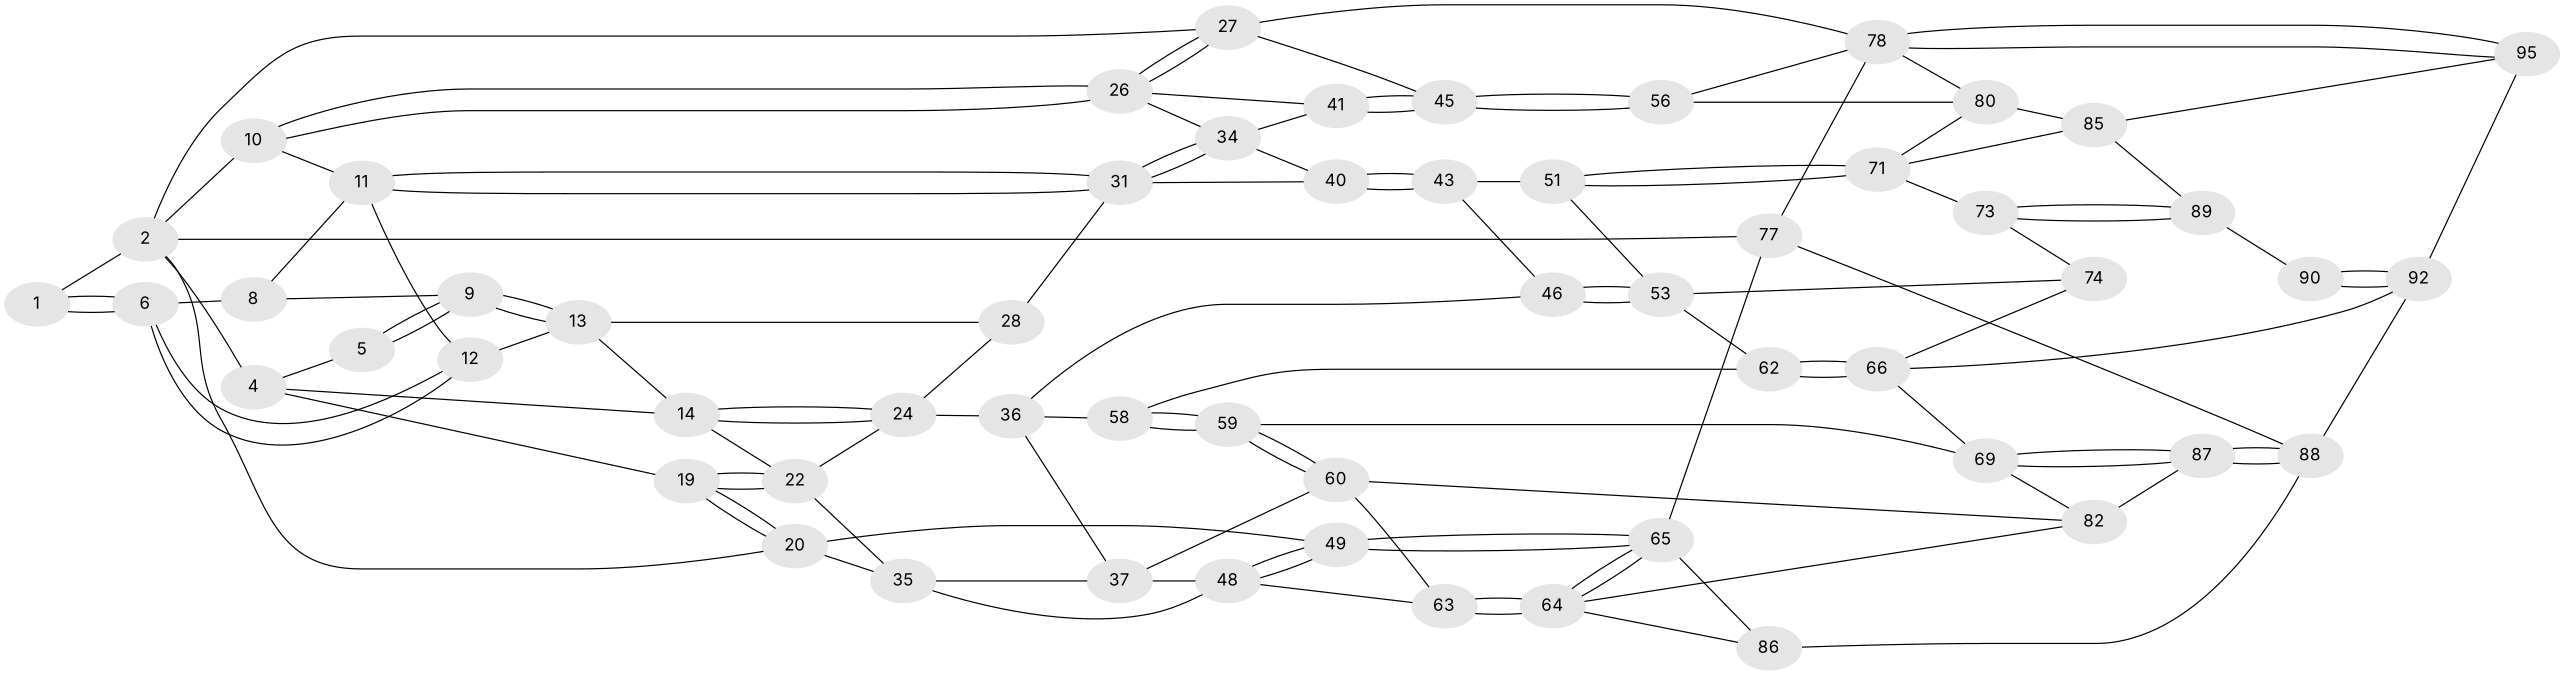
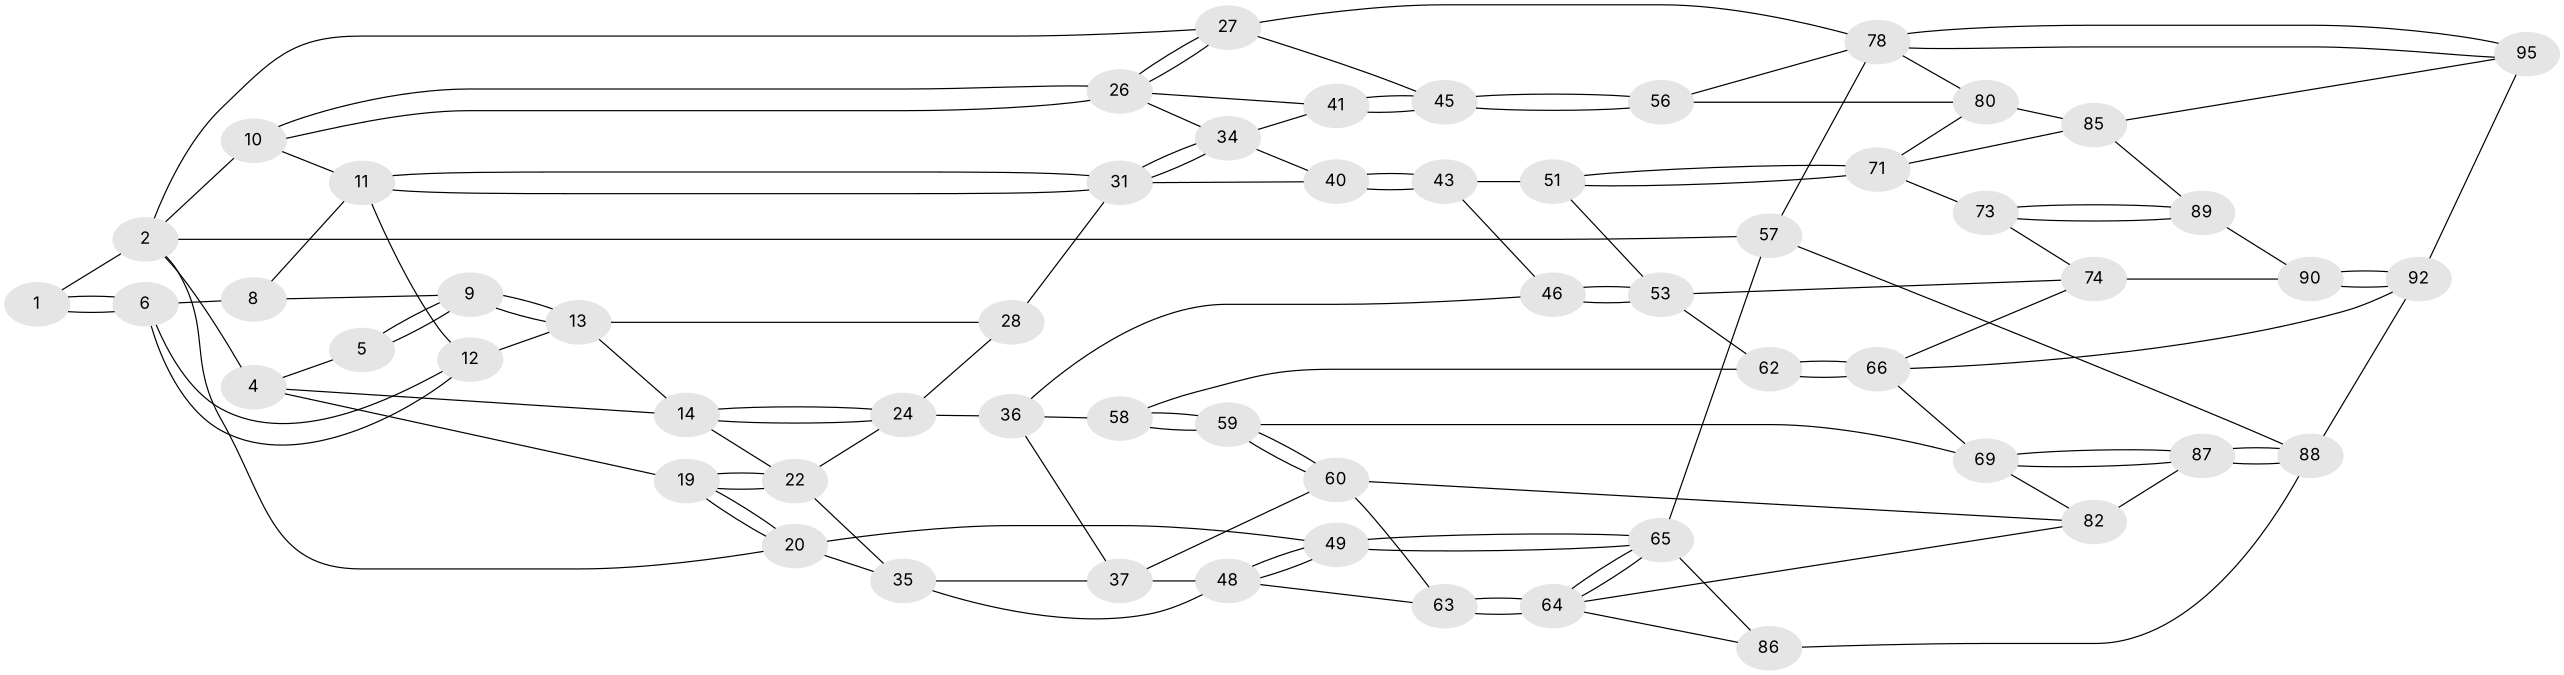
node "77": label "77" -> "57"
edge "74" -- "90": added
